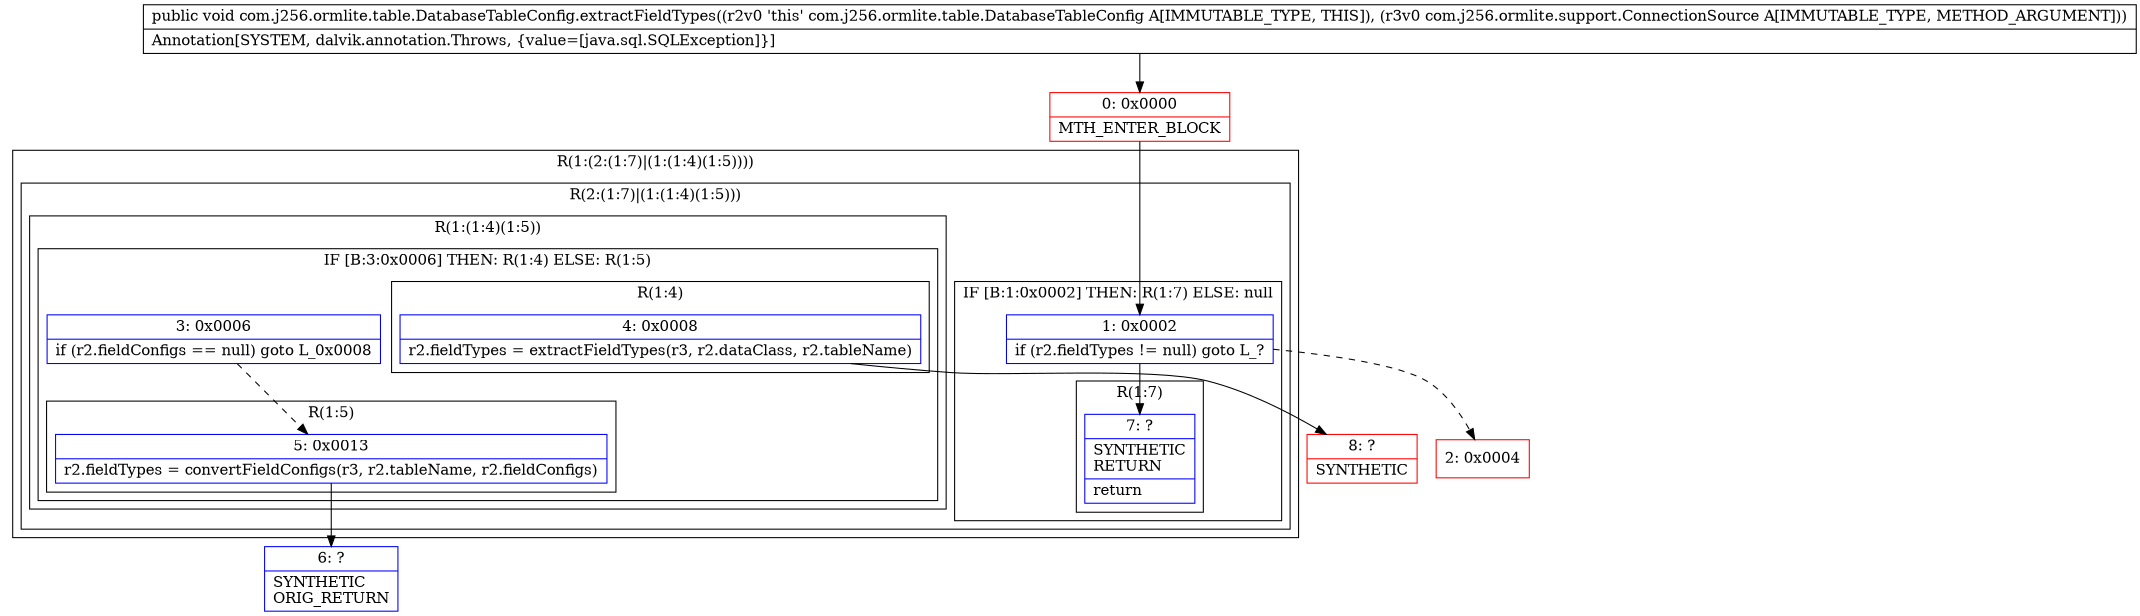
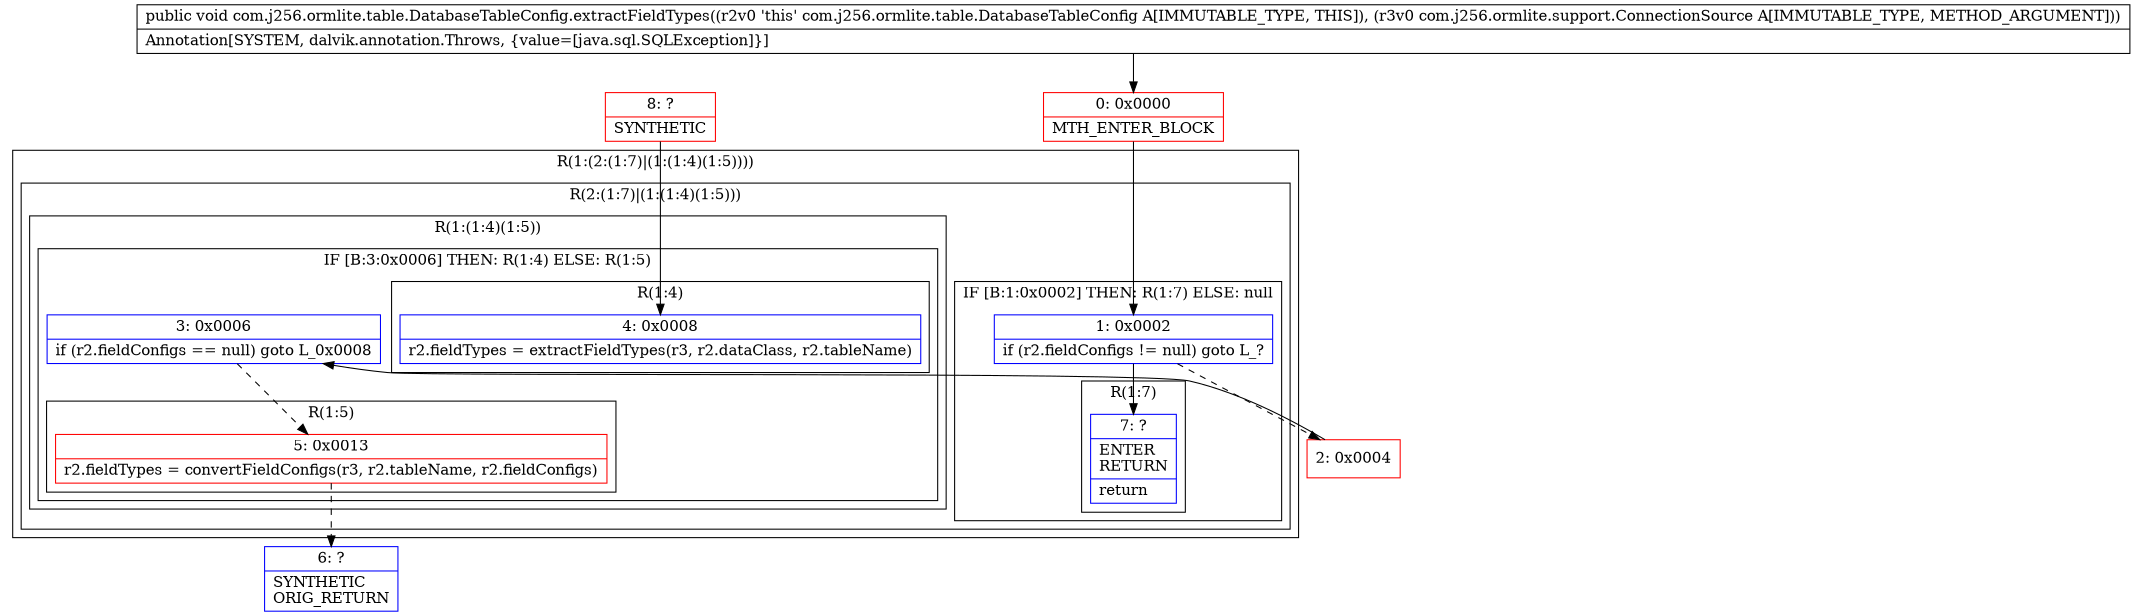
node "1: 0x0002": text "if (r2.fieldTypes != null) goto L_?" -> "if (r2.fieldConfigs != null) goto L_?"
edge "4: 0x0008" -> "8: ?": reversed
edge "2: 0x0004" -> "3: 0x0006": added
node "7: ?": text "SYNTHETIC" -> "ENTER"
node "5: 0x0013": color blue -> red
edge "5: 0x0013" -> "6: ?": style solid -> dashed
